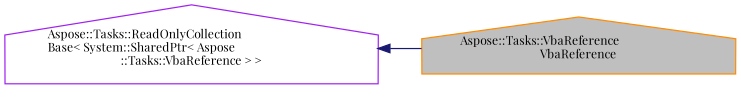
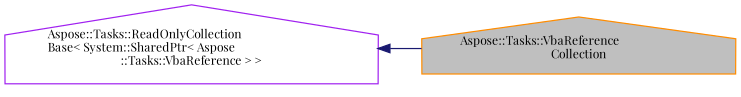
node "Aspose::Tasks::VbaReference VbaReference": label "Aspose::Tasks::VbaReference VbaReference" -> "Aspose::Tasks::VbaReference Collection"
